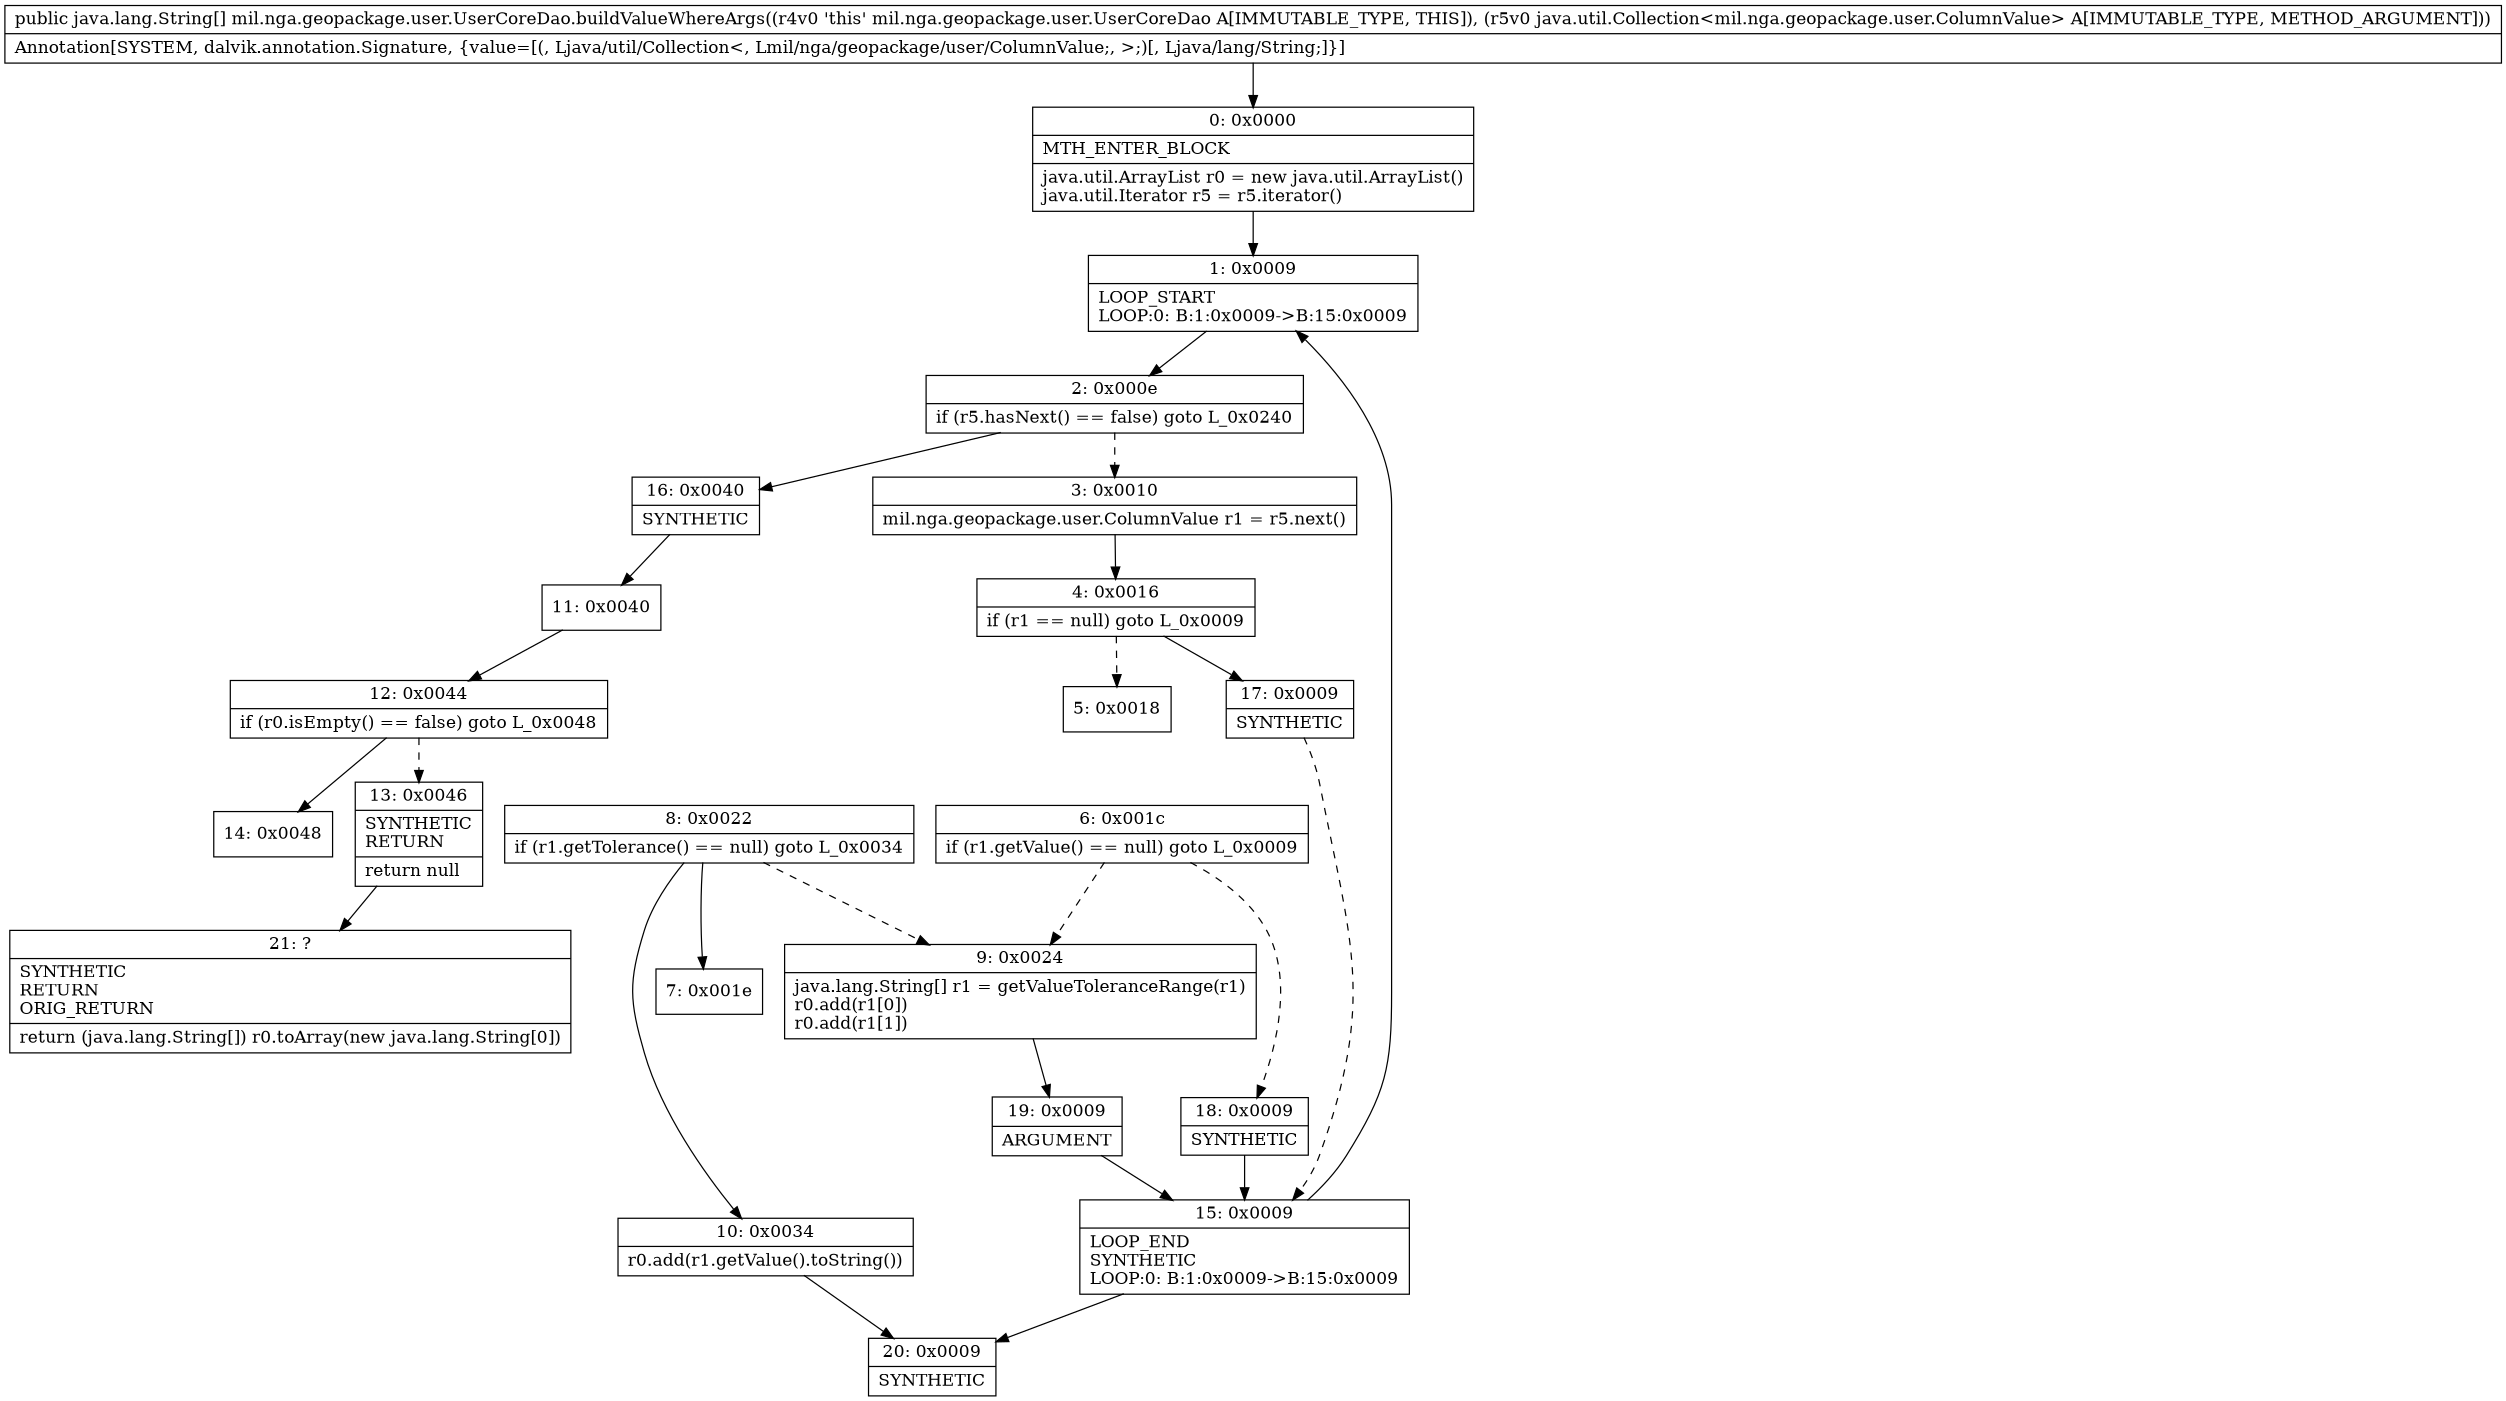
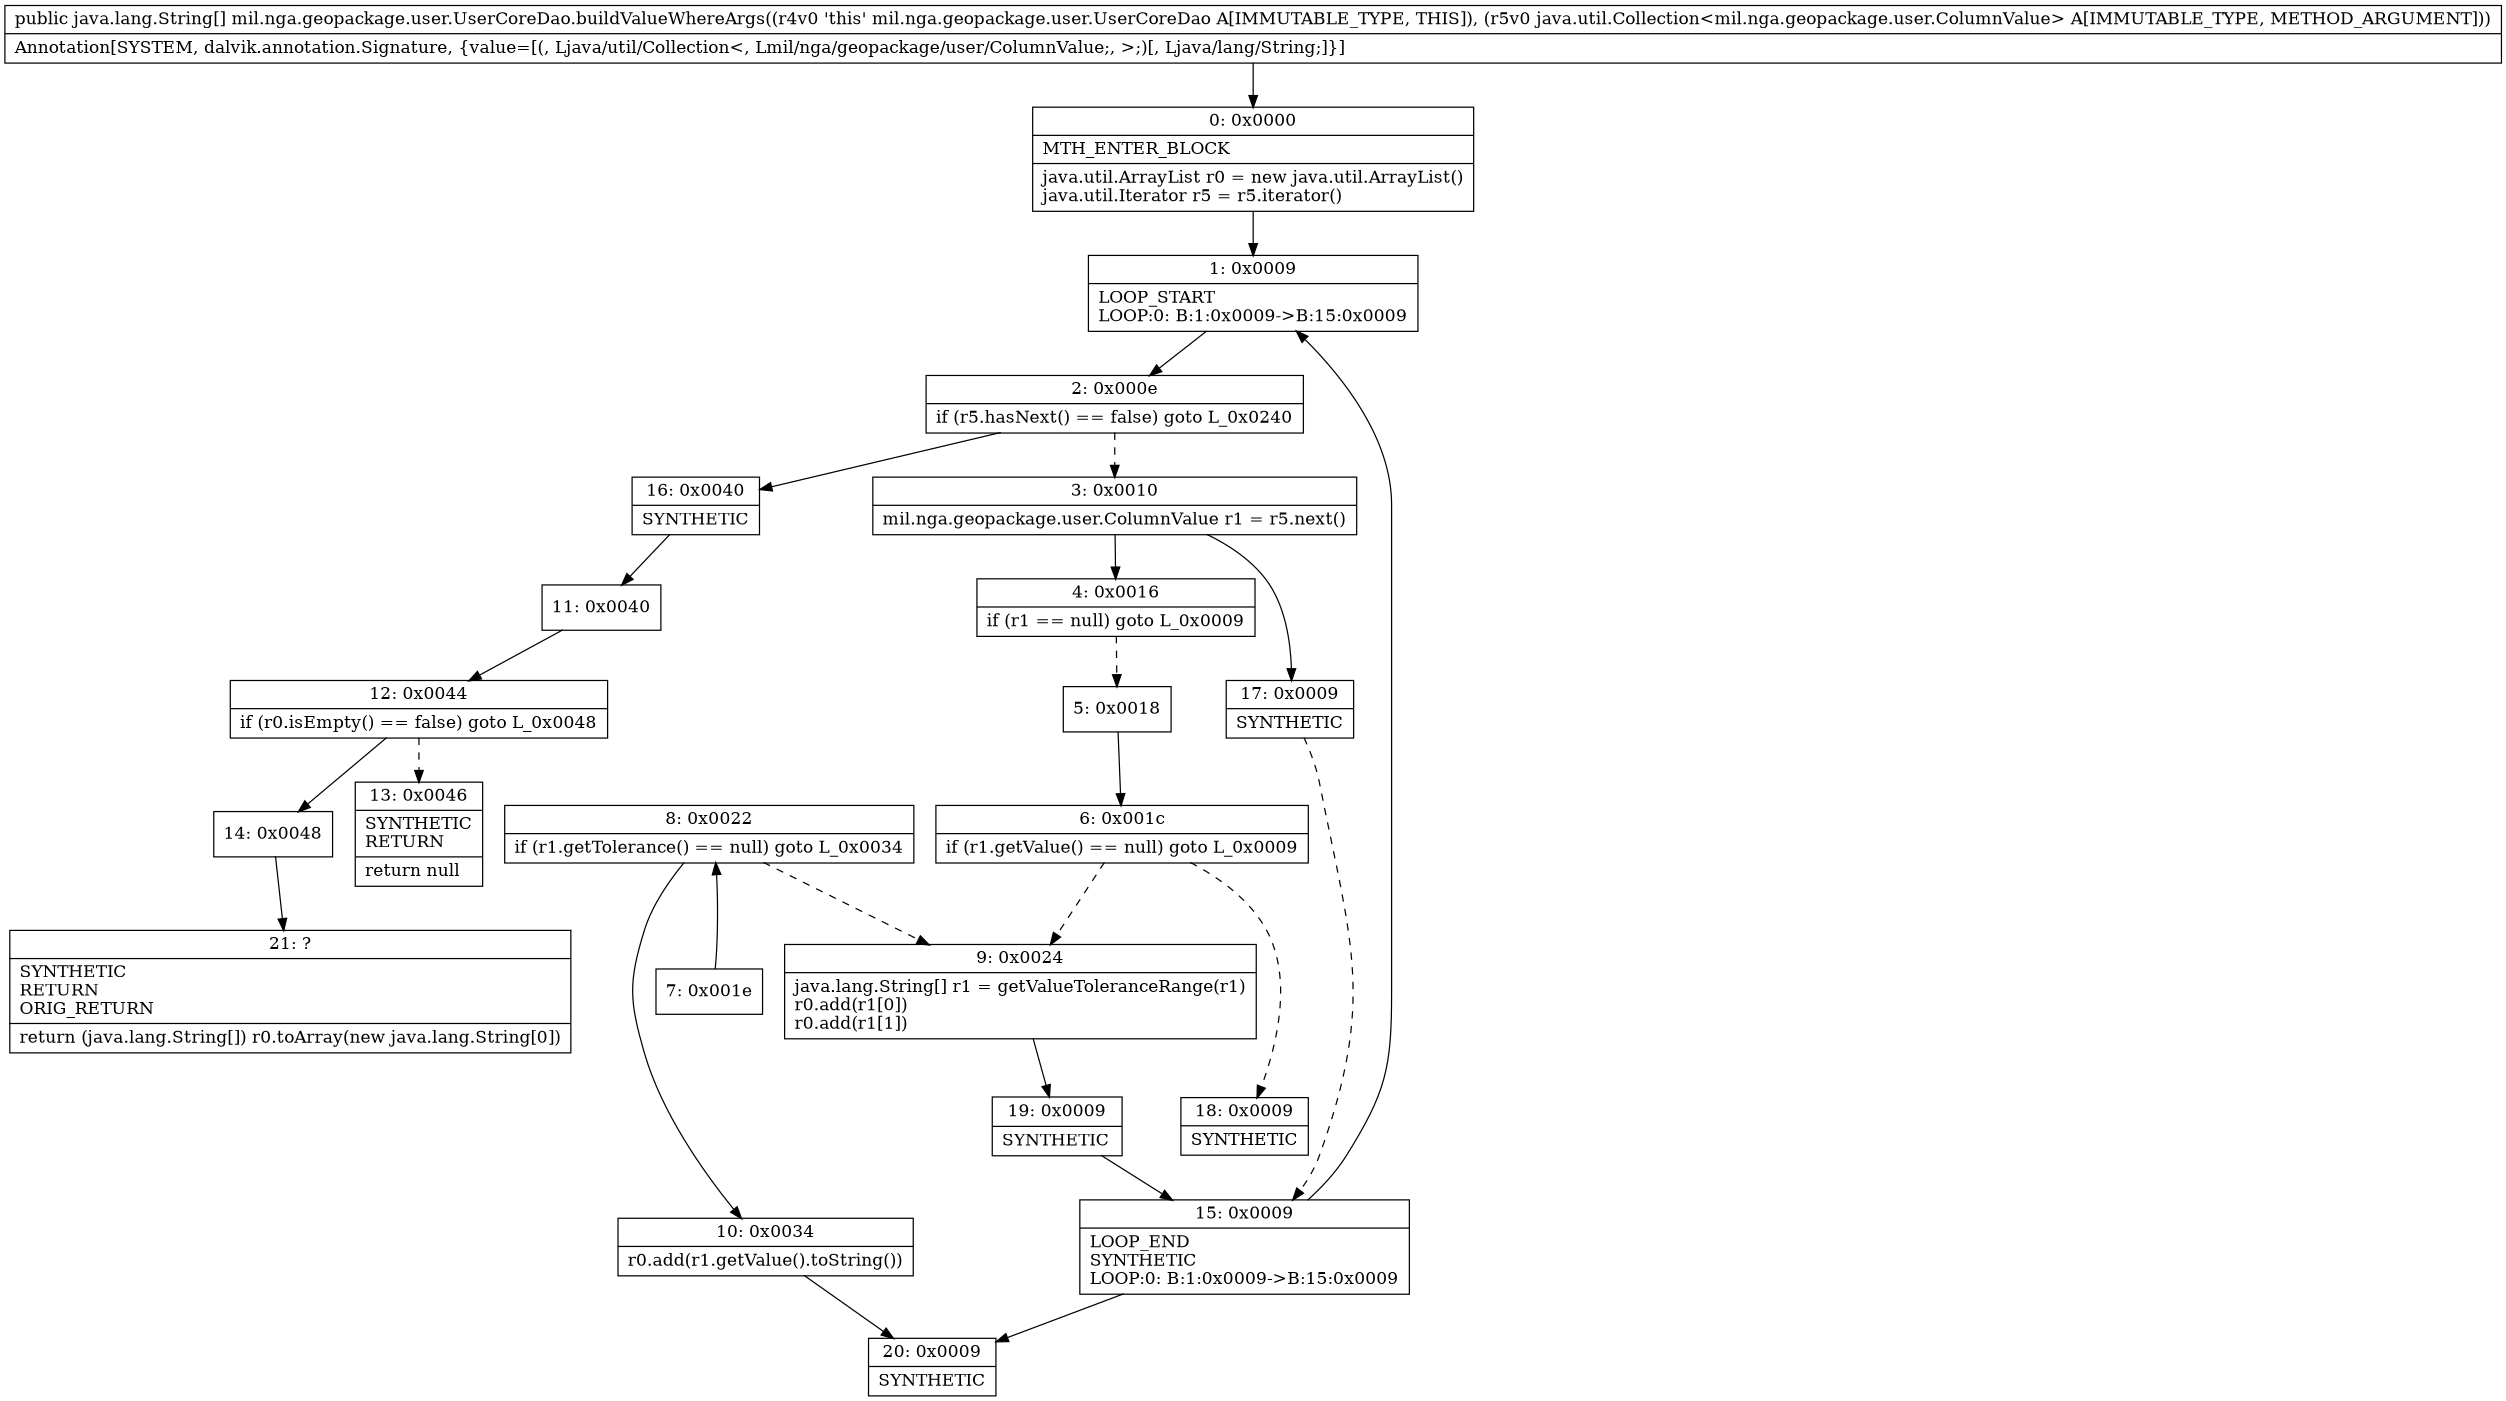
edge "4: 0x0016" -> "17: 0x0009": now "3: 0x0010" -> "17: 0x0009"
edge "5: 0x0018" -> "6: 0x001c": added
edge "13: 0x0046" -> "21: ?": now "14: 0x0048" -> "21: ?"
edge "8: 0x0022" -> "7: 0x001e": reversed
node "19: 0x0009": text "ARGUMENT" -> "SYNTHETIC"
edge "18: 0x0009" -> "15: 0x0009": removed
